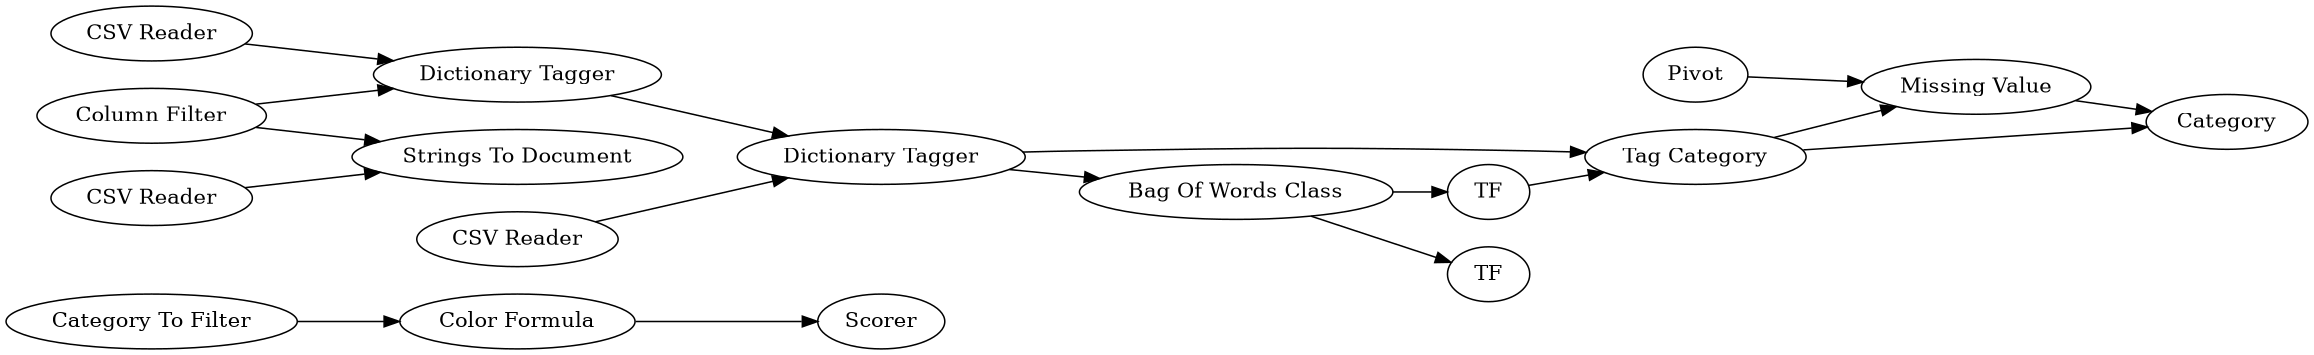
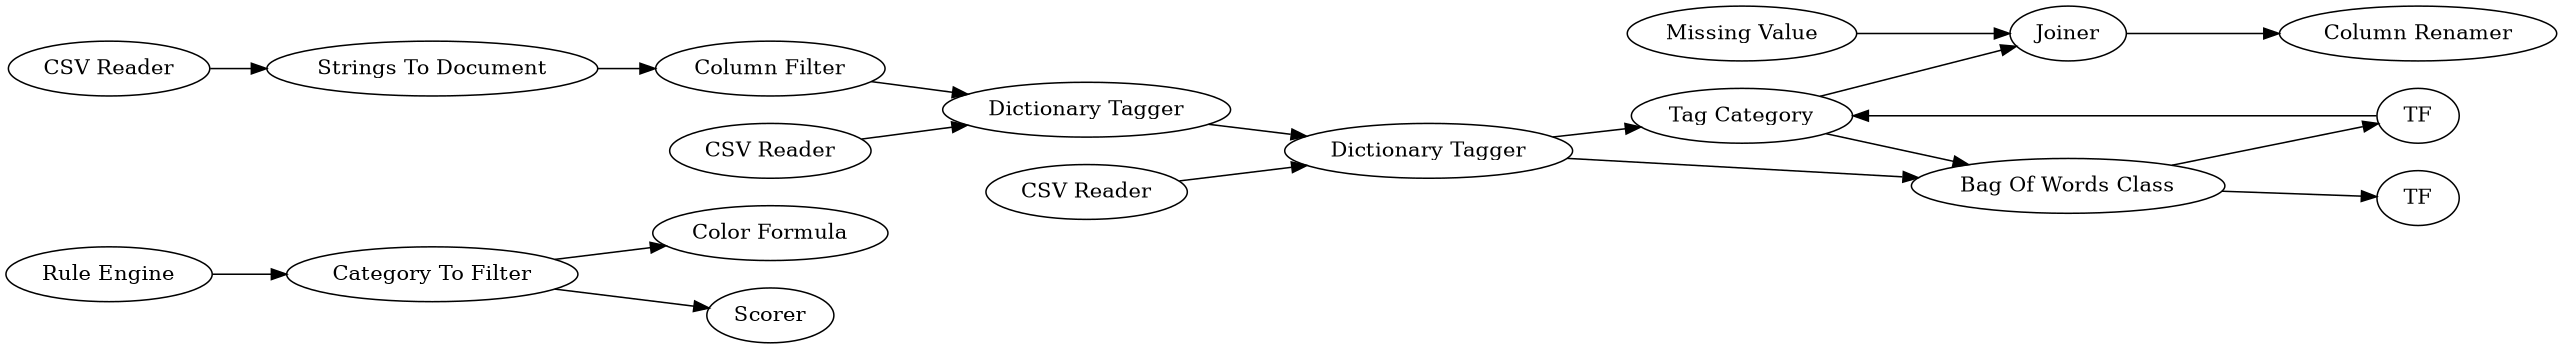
node "Column Renamer": added
node "Pivot": removed
node "Category": label "Category" -> "Joiner"
edge "Tag Category" -> "Missing Value": now "Tag Category" -> "Bag Of Words Class"
edge "Column Filter" -> "Strings To Document": reversed
node "Rule Engine": added
edge "Color Formula" -> "Scorer": now "Category To Filter" -> "Scorer"
